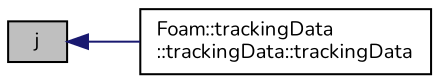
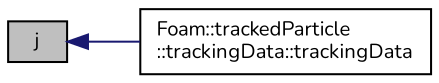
node "Foam::trackingData ::trackingData::trackingData": label "Foam::trackingData ::trackingData::trackingData" -> "Foam::trackedParticle ::trackingData::trackingData"
